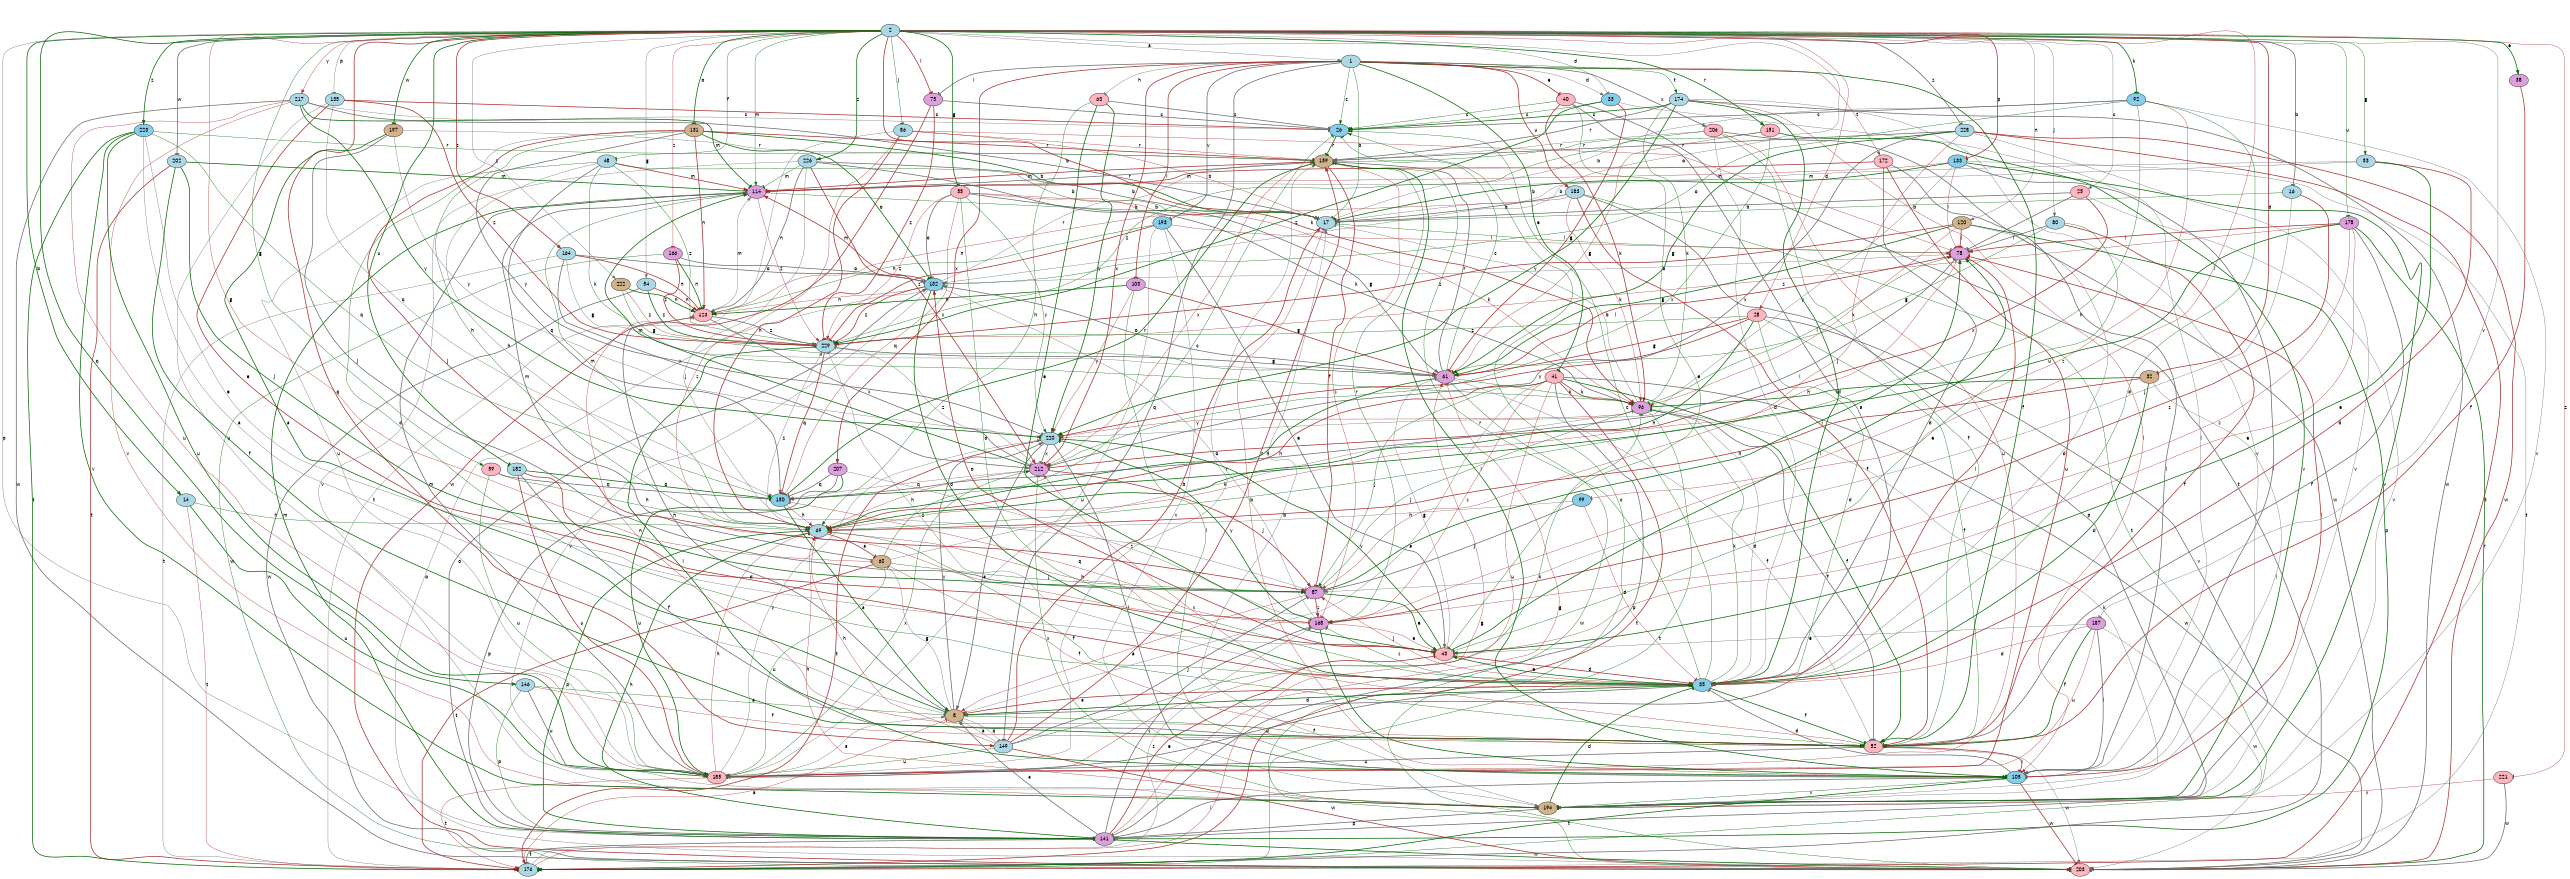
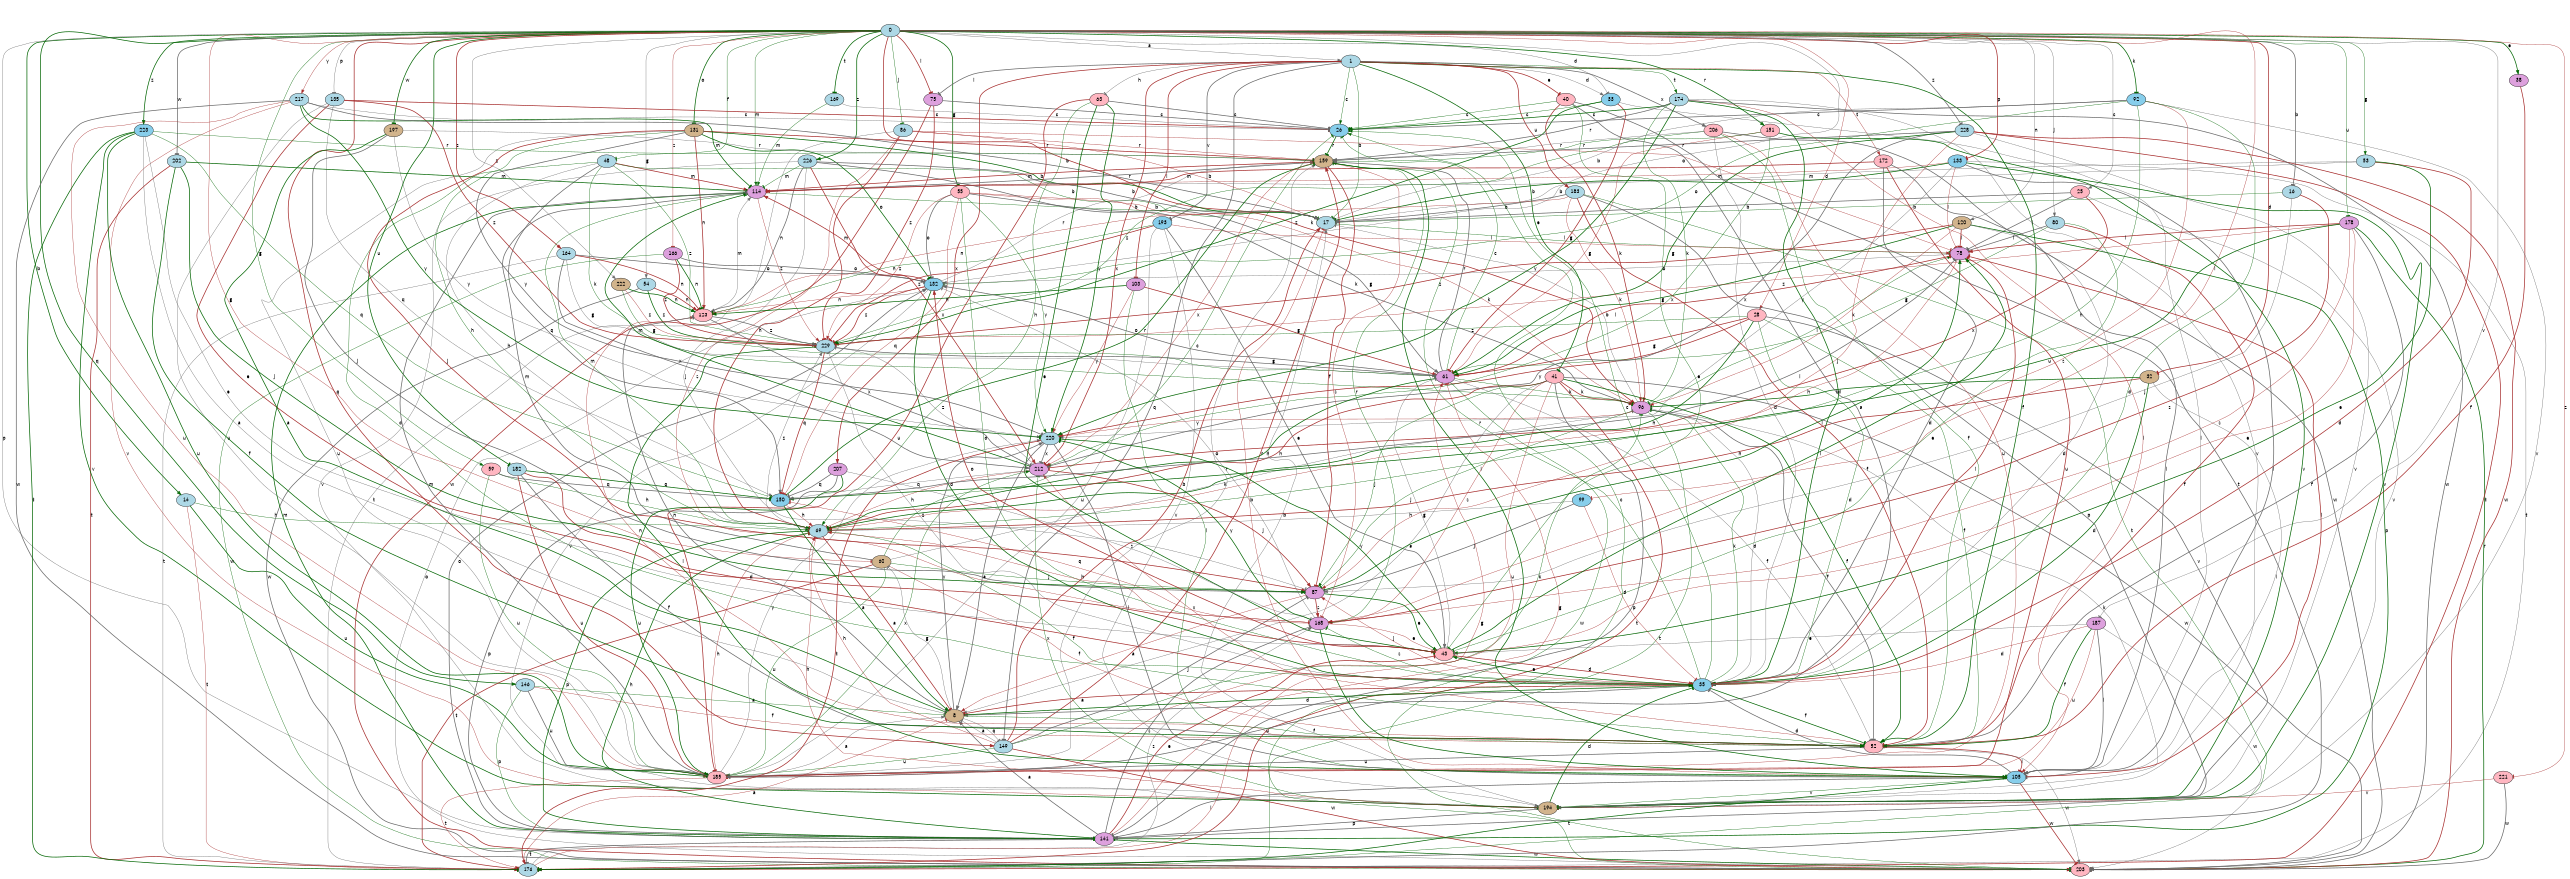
node "2": label "2" -> "0"
node "169": added
edge "223" -> "150": arrowhead normal -> tee
edge "63" -> "185": added, label "u"
edge "69" -> "60": now "69" -> "8"
